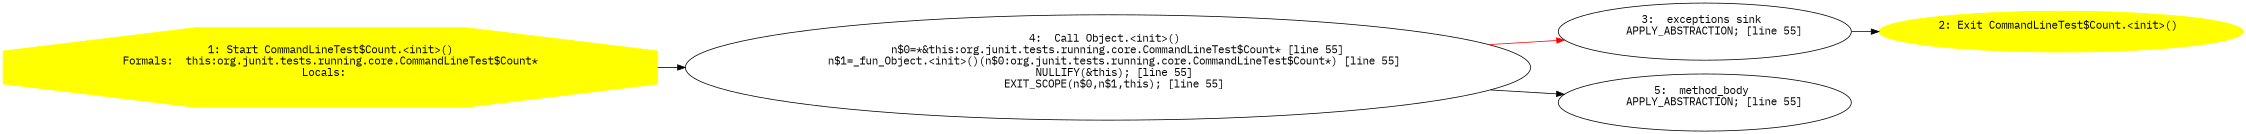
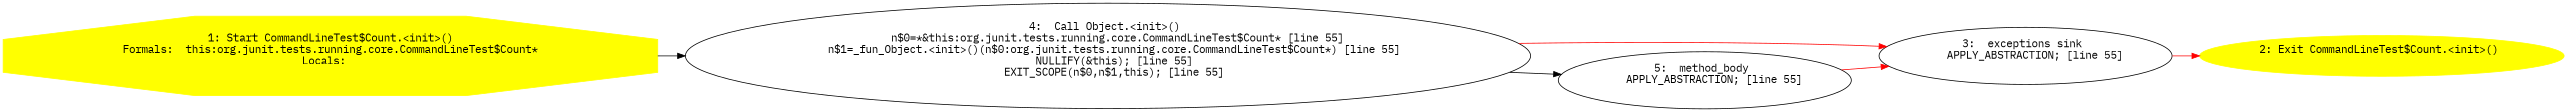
edge "3:  exceptions sink APPLY_ABSTRACTION; [line 55]" -> "2: Exit CommandLineTest$Count.<init>()": color black -> red
edge "5:  method_body APPLY_ABSTRACTION; [line 55]" -> "3:  exceptions sink APPLY_ABSTRACTION; [line 55]": added
